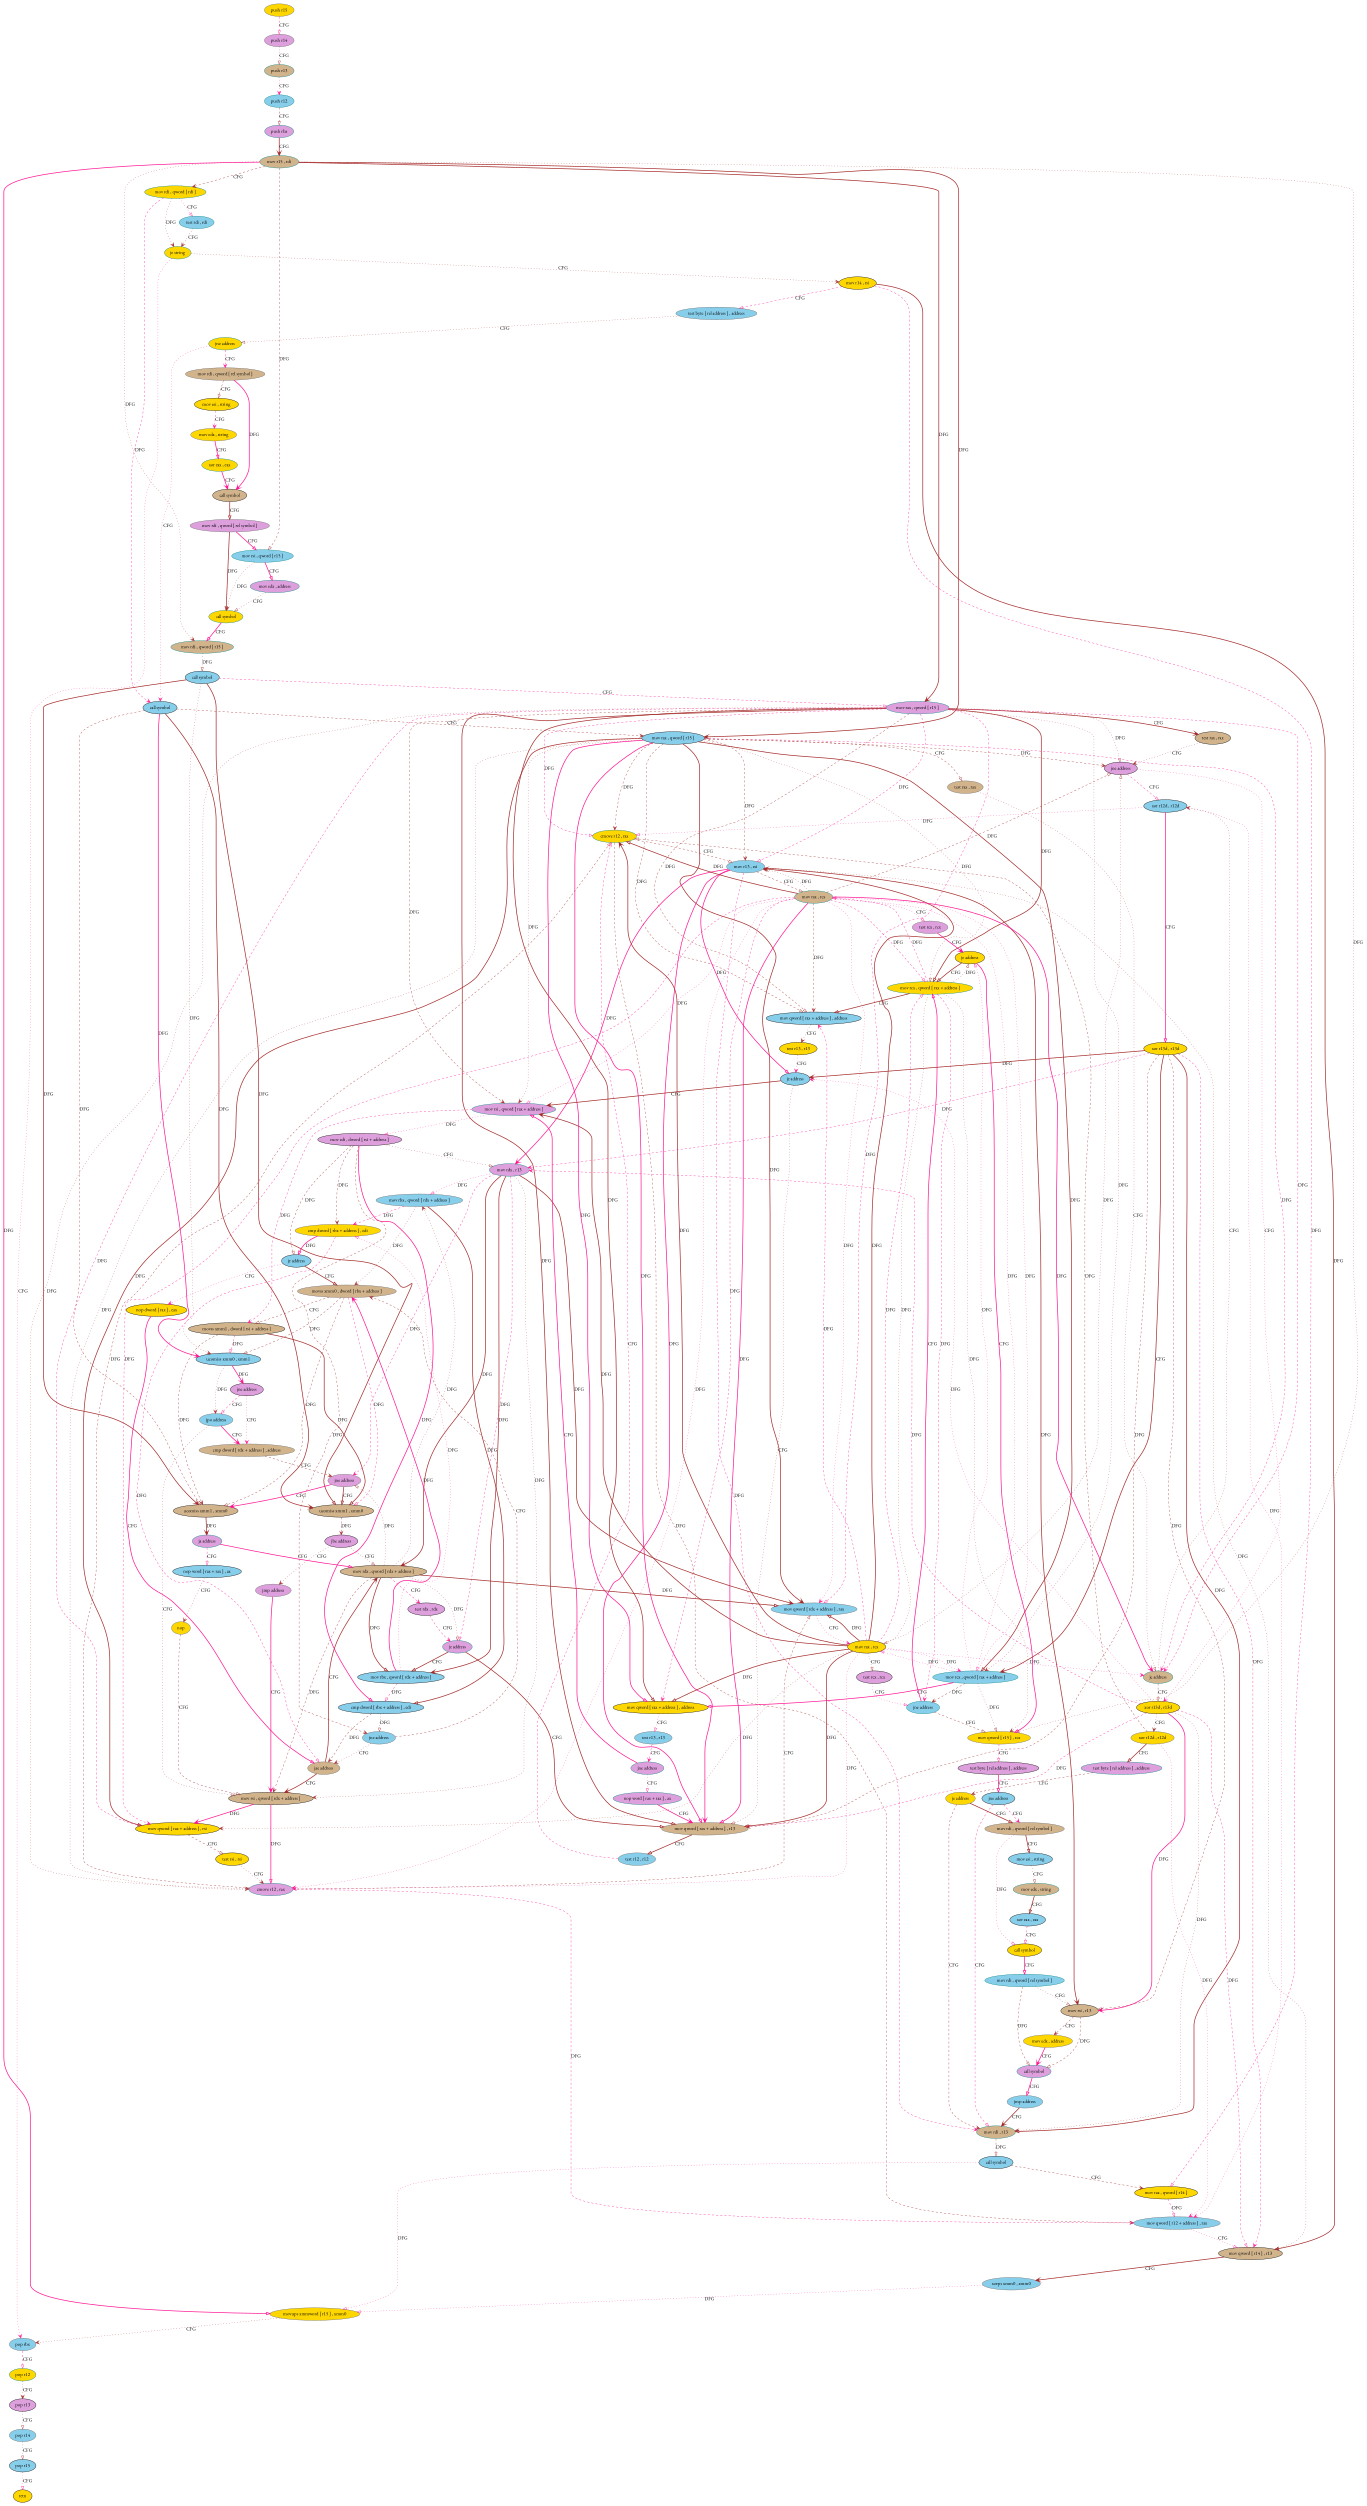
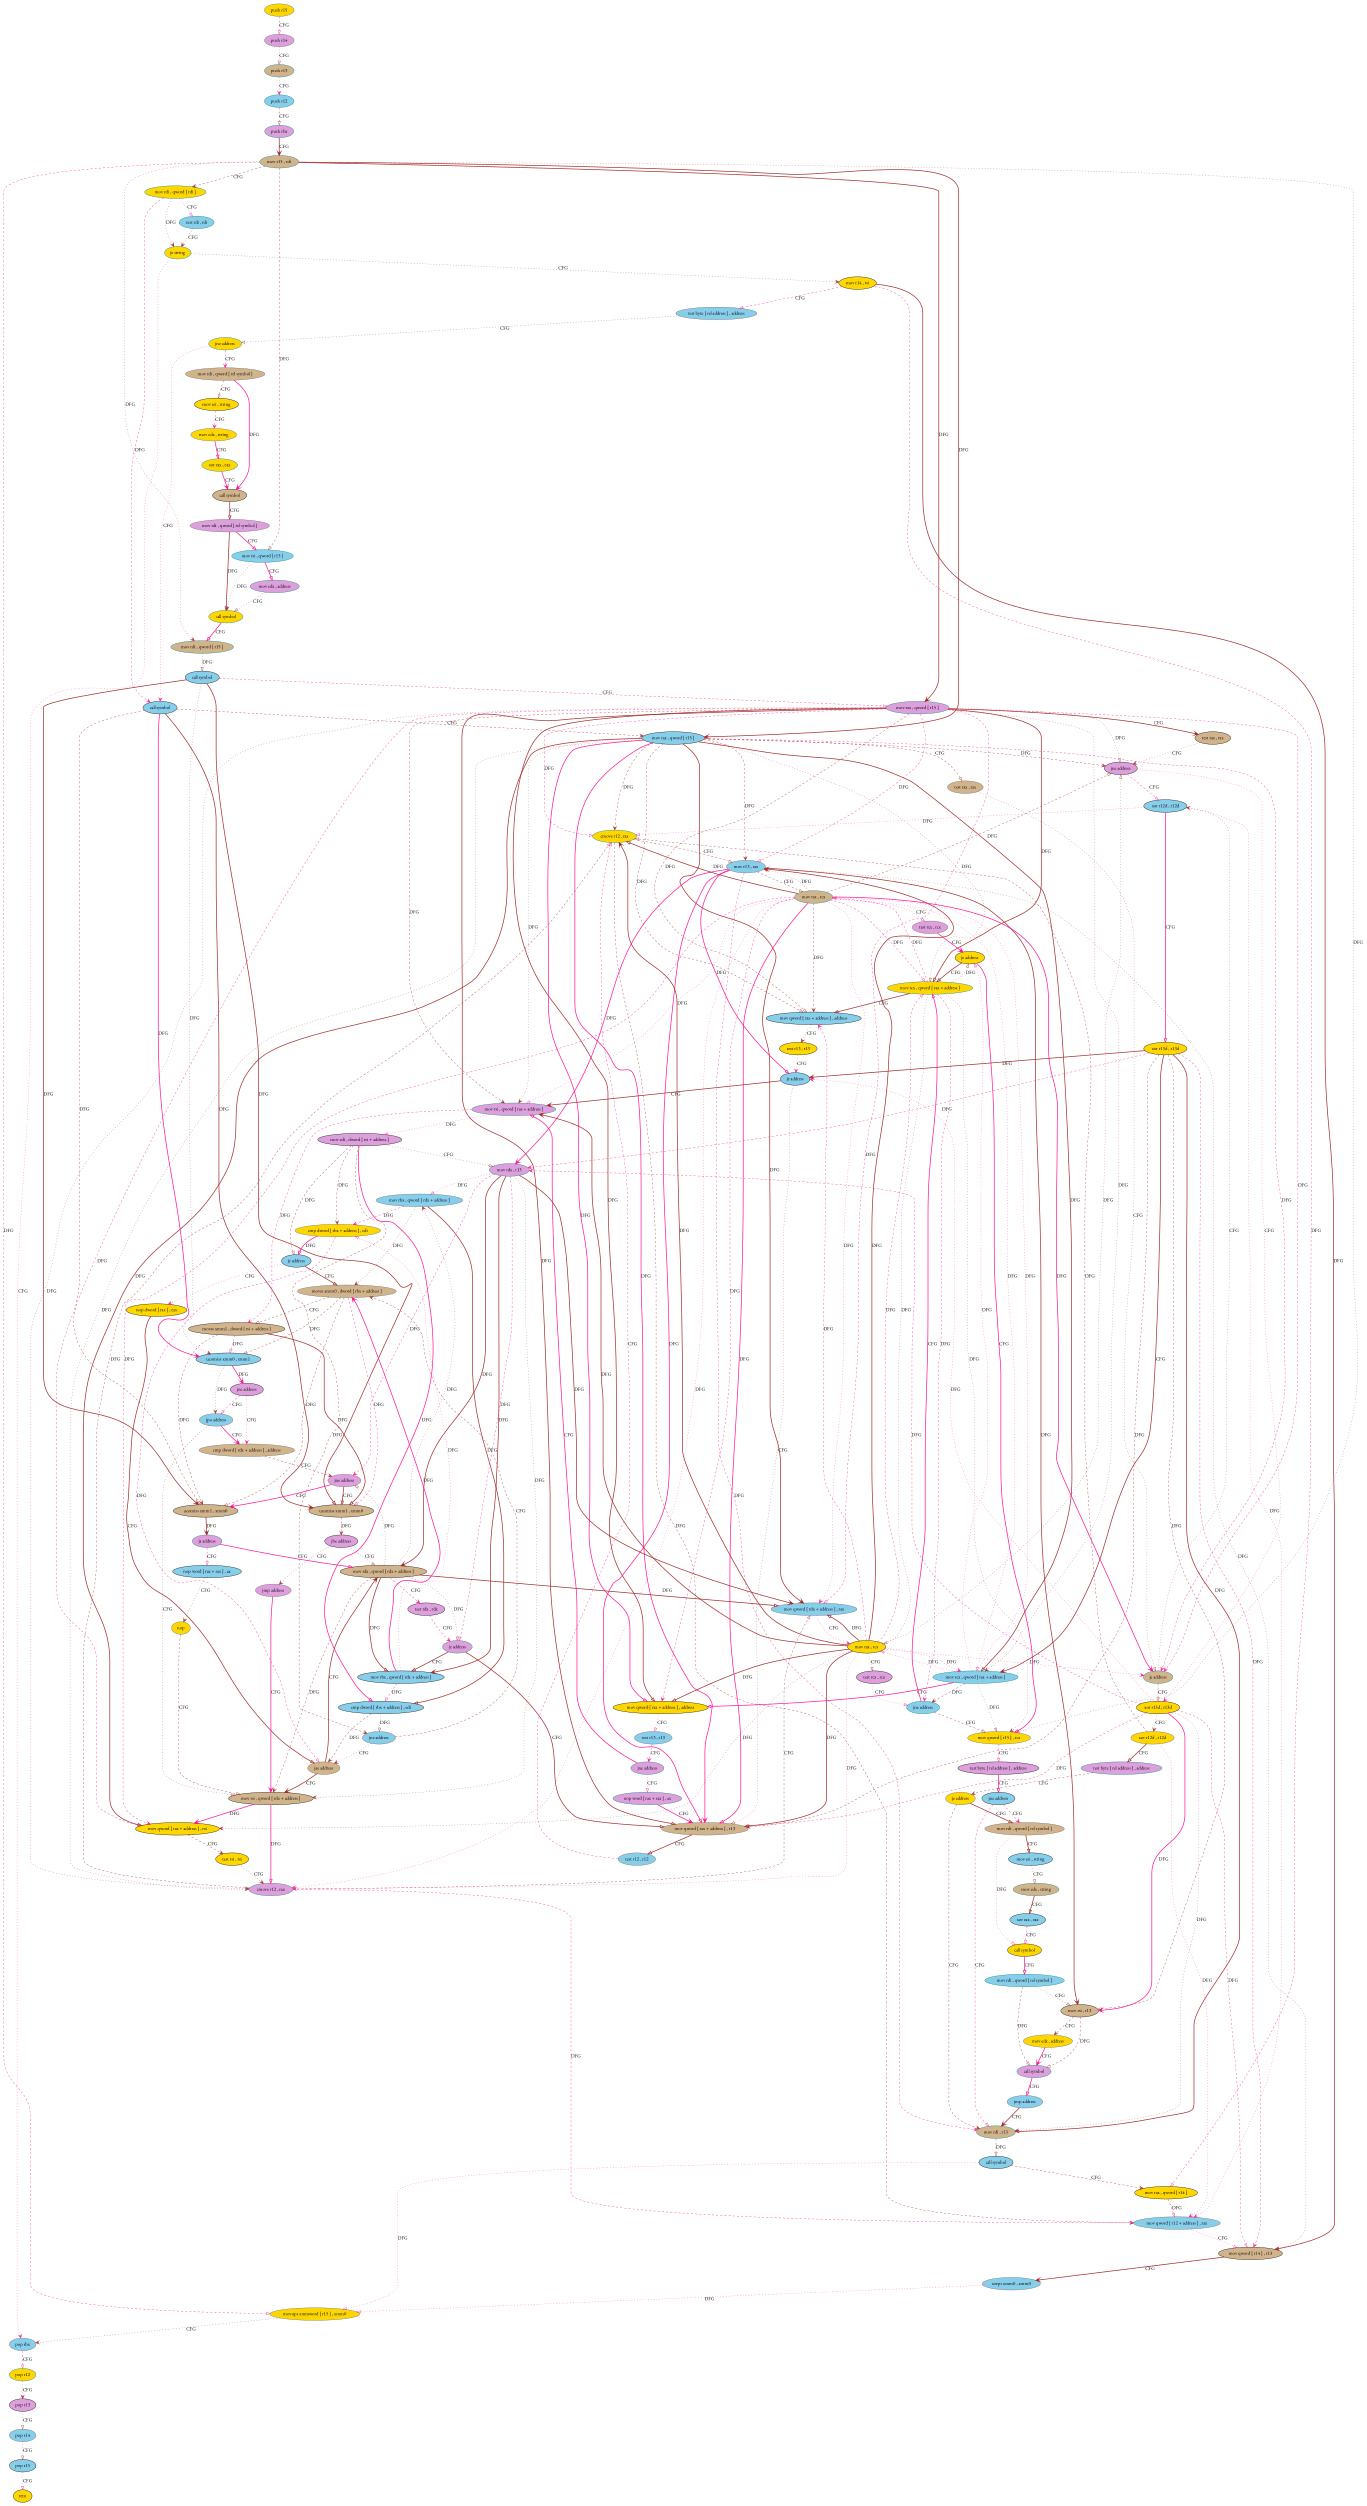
node "mov r13 , esi": label "mov r13 , esi" -> "mov r13 , rax"
edge "mov r15 , rdi" -> "movups xmmword [ r15 ] , xmm0": style bold -> dashed
edge "nop dword [ rax ] , eax" -> "jae address": color deeppink -> brown
edge "mov qword [ rax + address ] , rsi" -> "test rsi , rsi": arrowhead onormal -> vee
